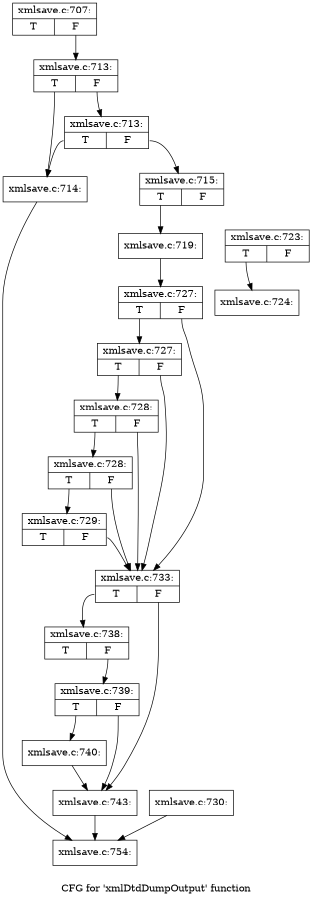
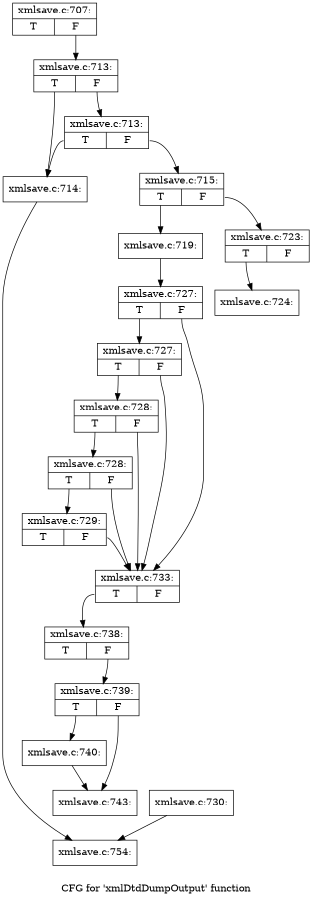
edge "xmlsave.c:715:" -> "xmlsave.c:723:": added
edge "xmlsave.c:733:" -> "xmlsave.c:743:": removed
edge "xmlsave.c:743:" -> "xmlsave.c:754:": removed
